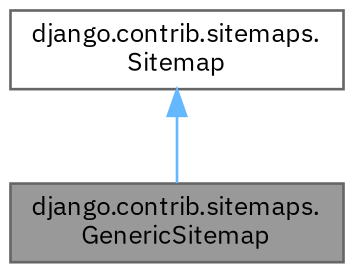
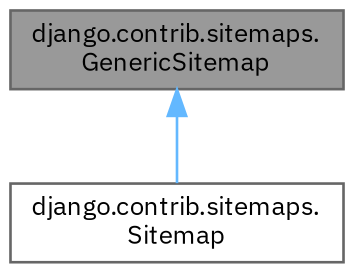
edge "django.contrib.sitemaps. GenericSitemap" -> "django.contrib.sitemaps. Sitemap": reversed
